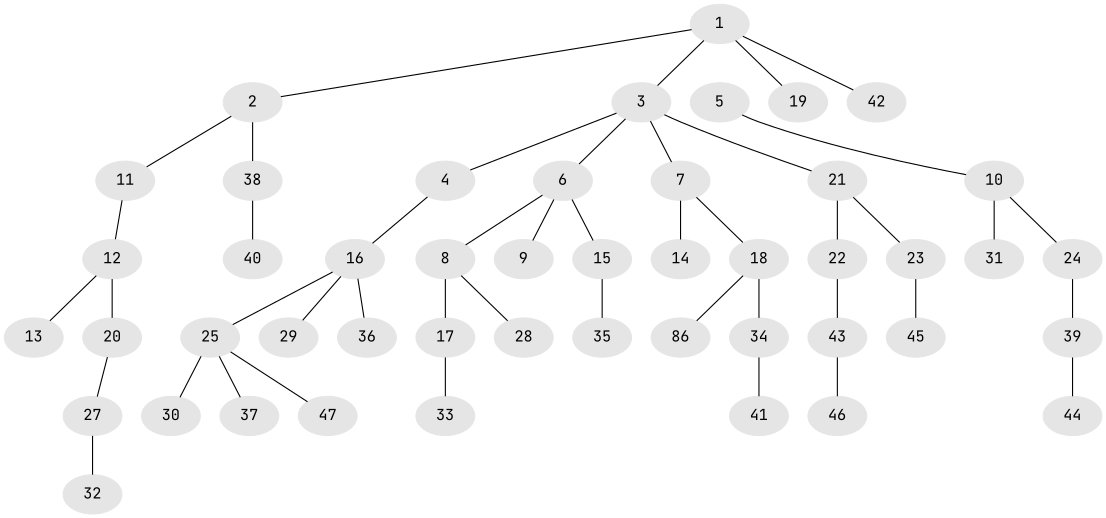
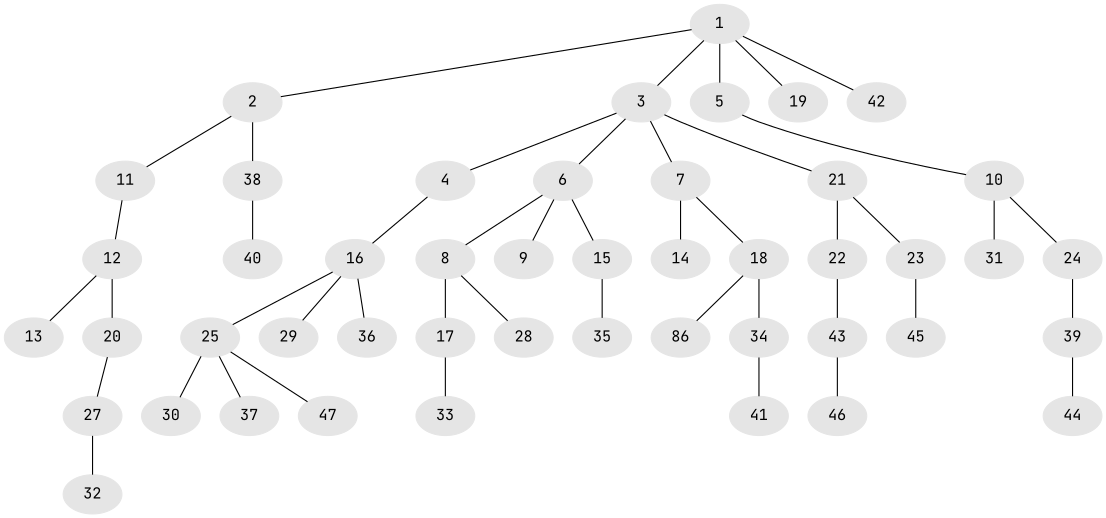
edge "1" -- "5": added
